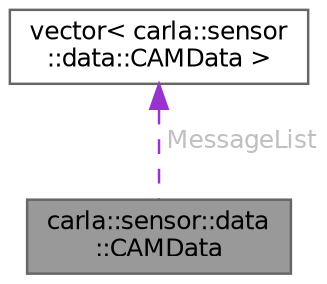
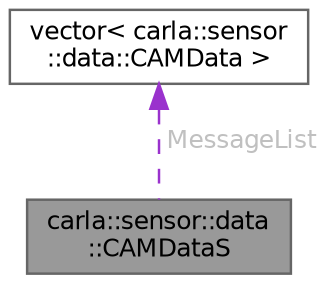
node "carla::sensor::data ::CAMData": label "carla::sensor::data ::CAMData" -> "carla::sensor::data ::CAMDataS"
